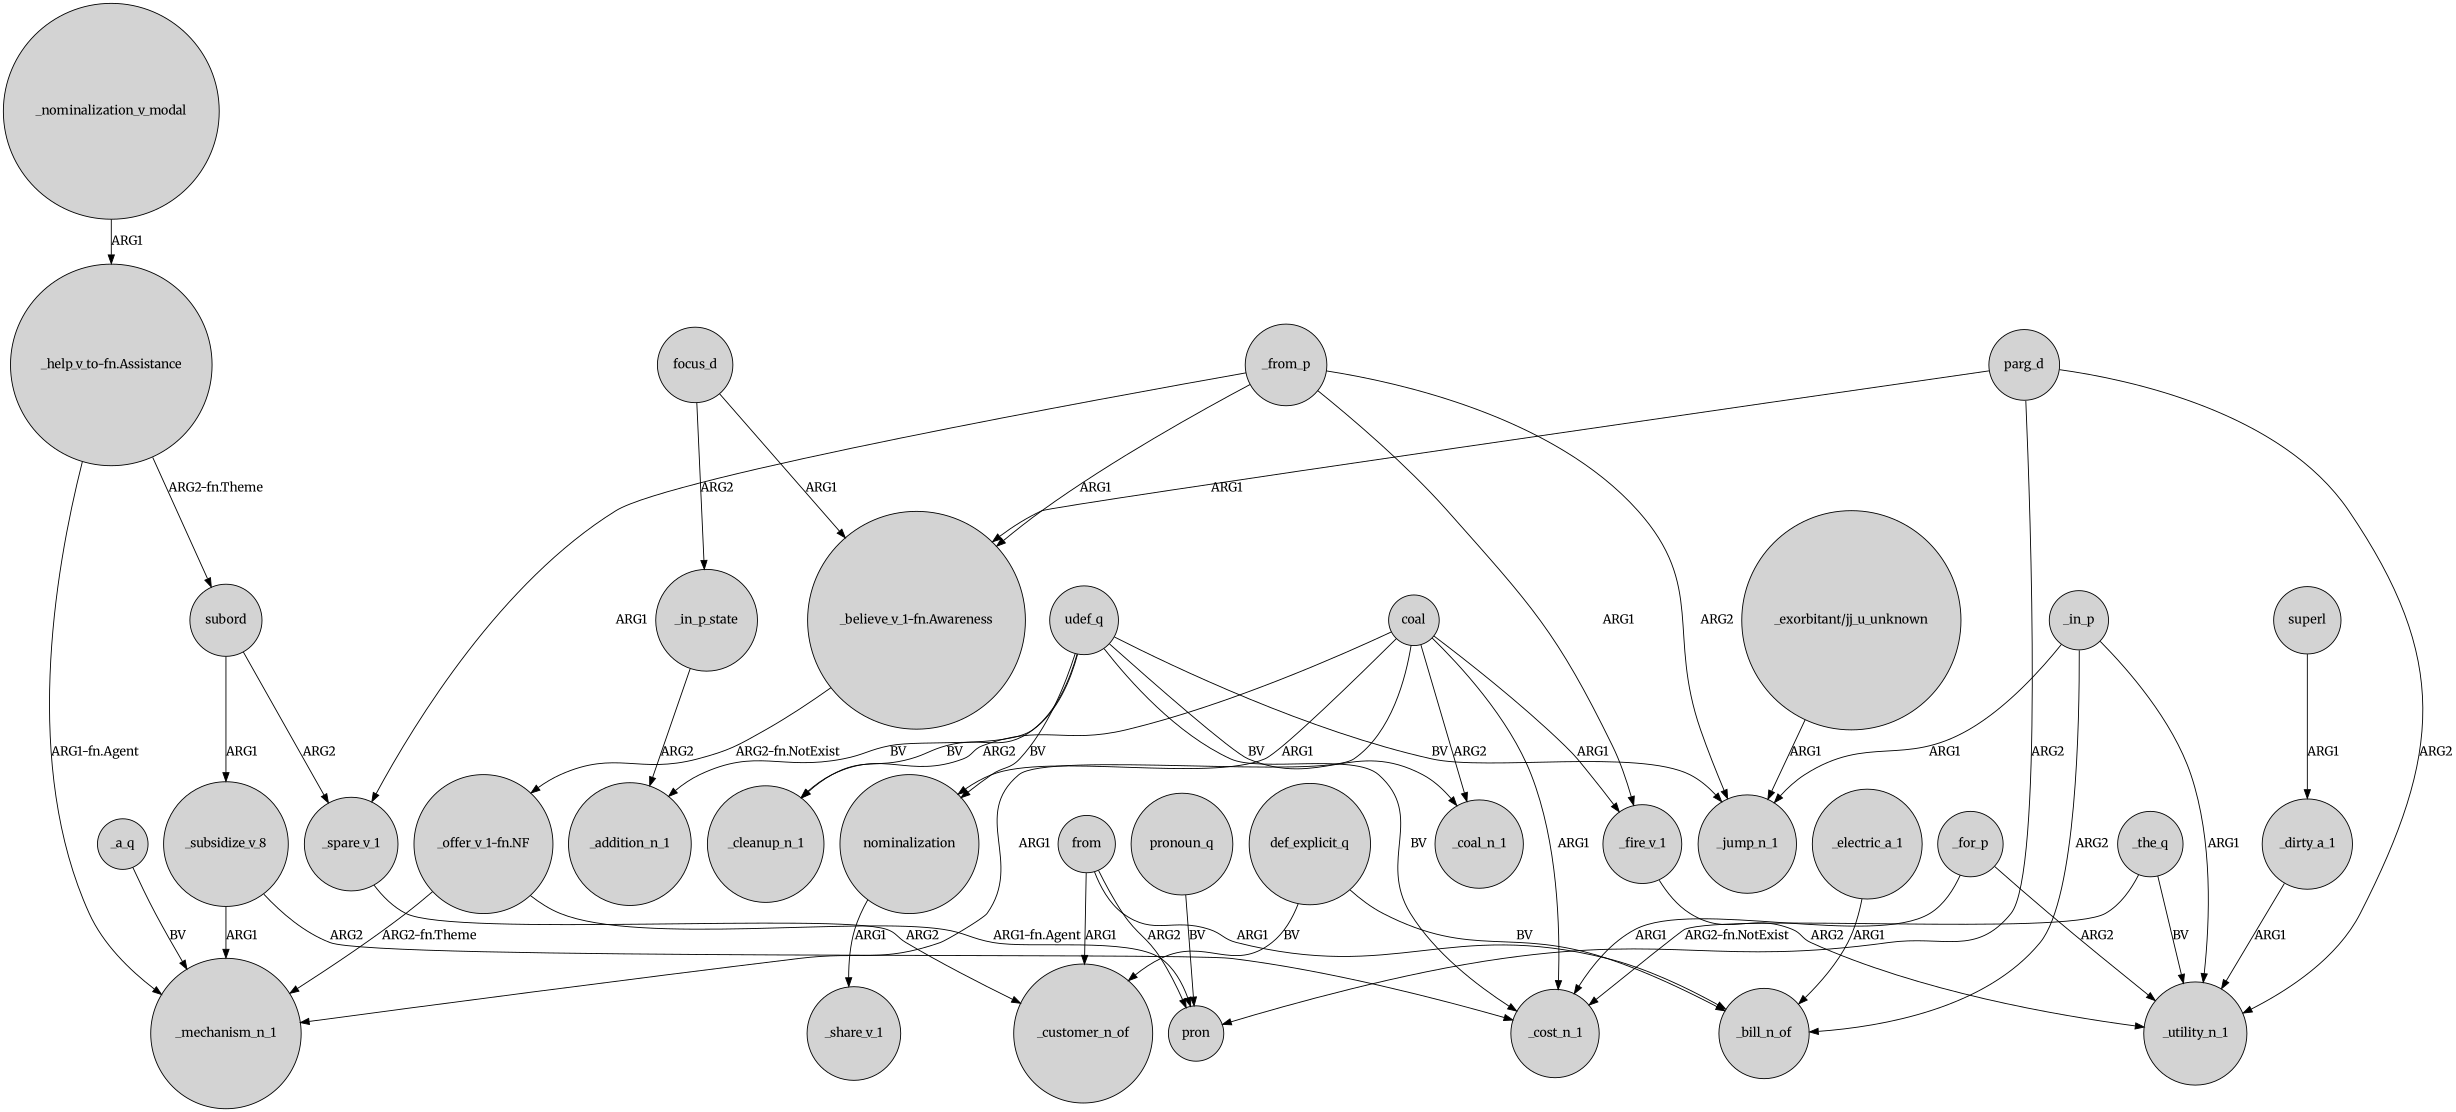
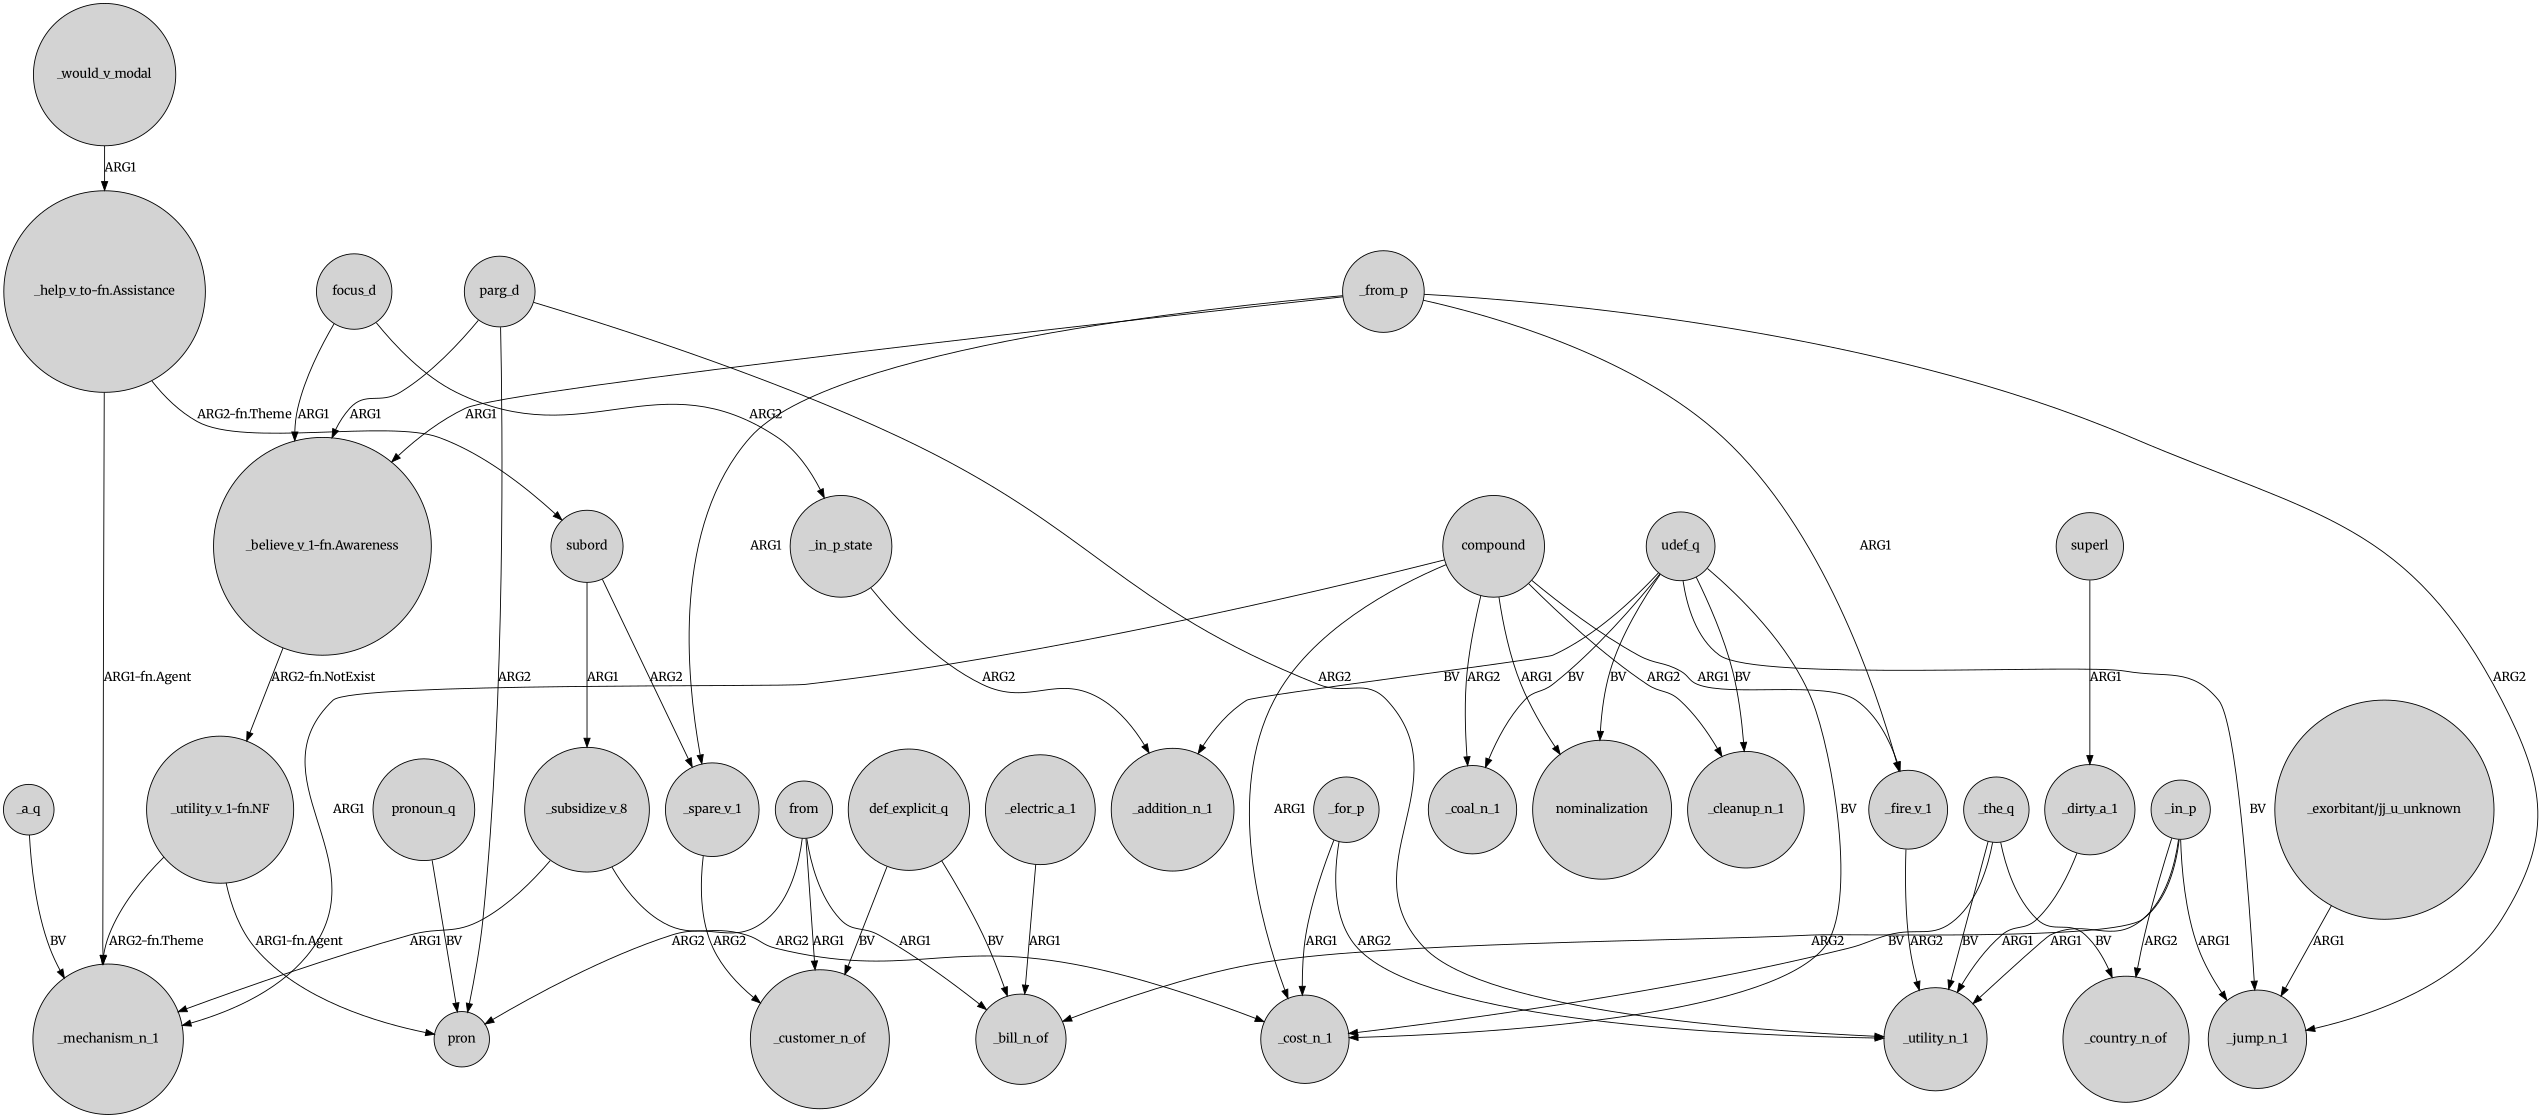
node "_nominalization_v_modal": label "_nominalization_v_modal" -> "_would_v_modal"
node "coal": label "coal" -> "compound"
node "_offer_v_1-fn.NF": label "_offer_v_1-fn.NF" -> "_utility_v_1-fn.NF"
edge "_the_q" -> "_cost_n_1": label "ARG2-fn.NotExist" -> "BV"
node "_share_v_1": removed
node "_country_n_of": added
